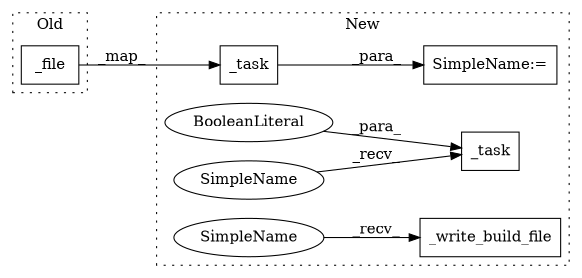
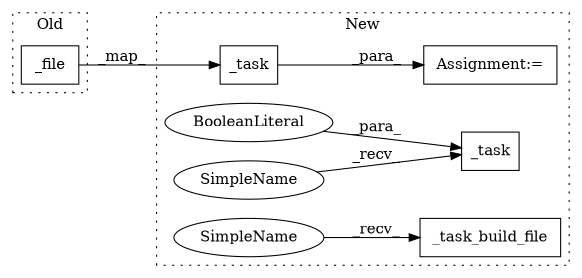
node "SimpleName:=": label "SimpleName:=" -> "Assignment:="
node "_write_build_file": label "_write_build_file" -> "_task_build_file"
